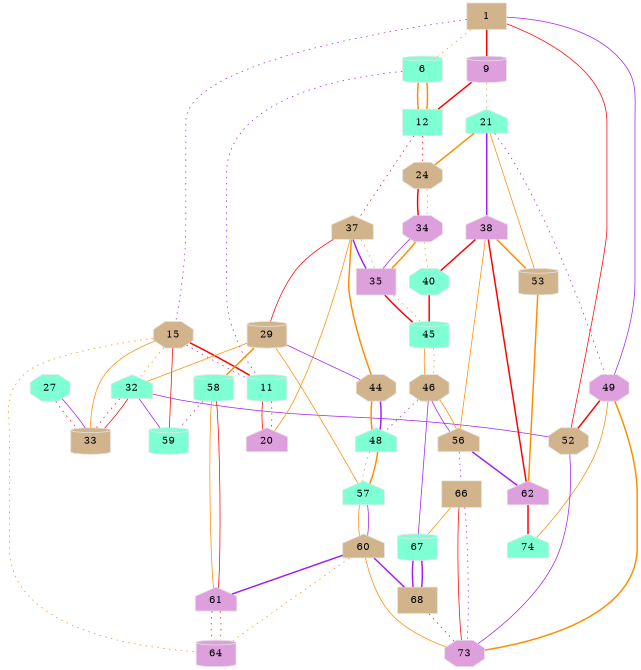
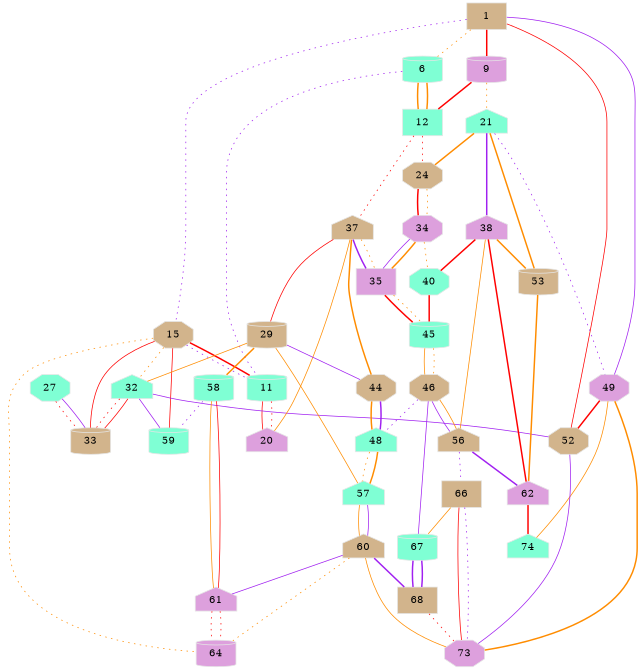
edge "21" -- "53": style solid -> bold
edge "15" -- "33": color darkorange -> red
edge "60" -- "61": style bold -> solid
